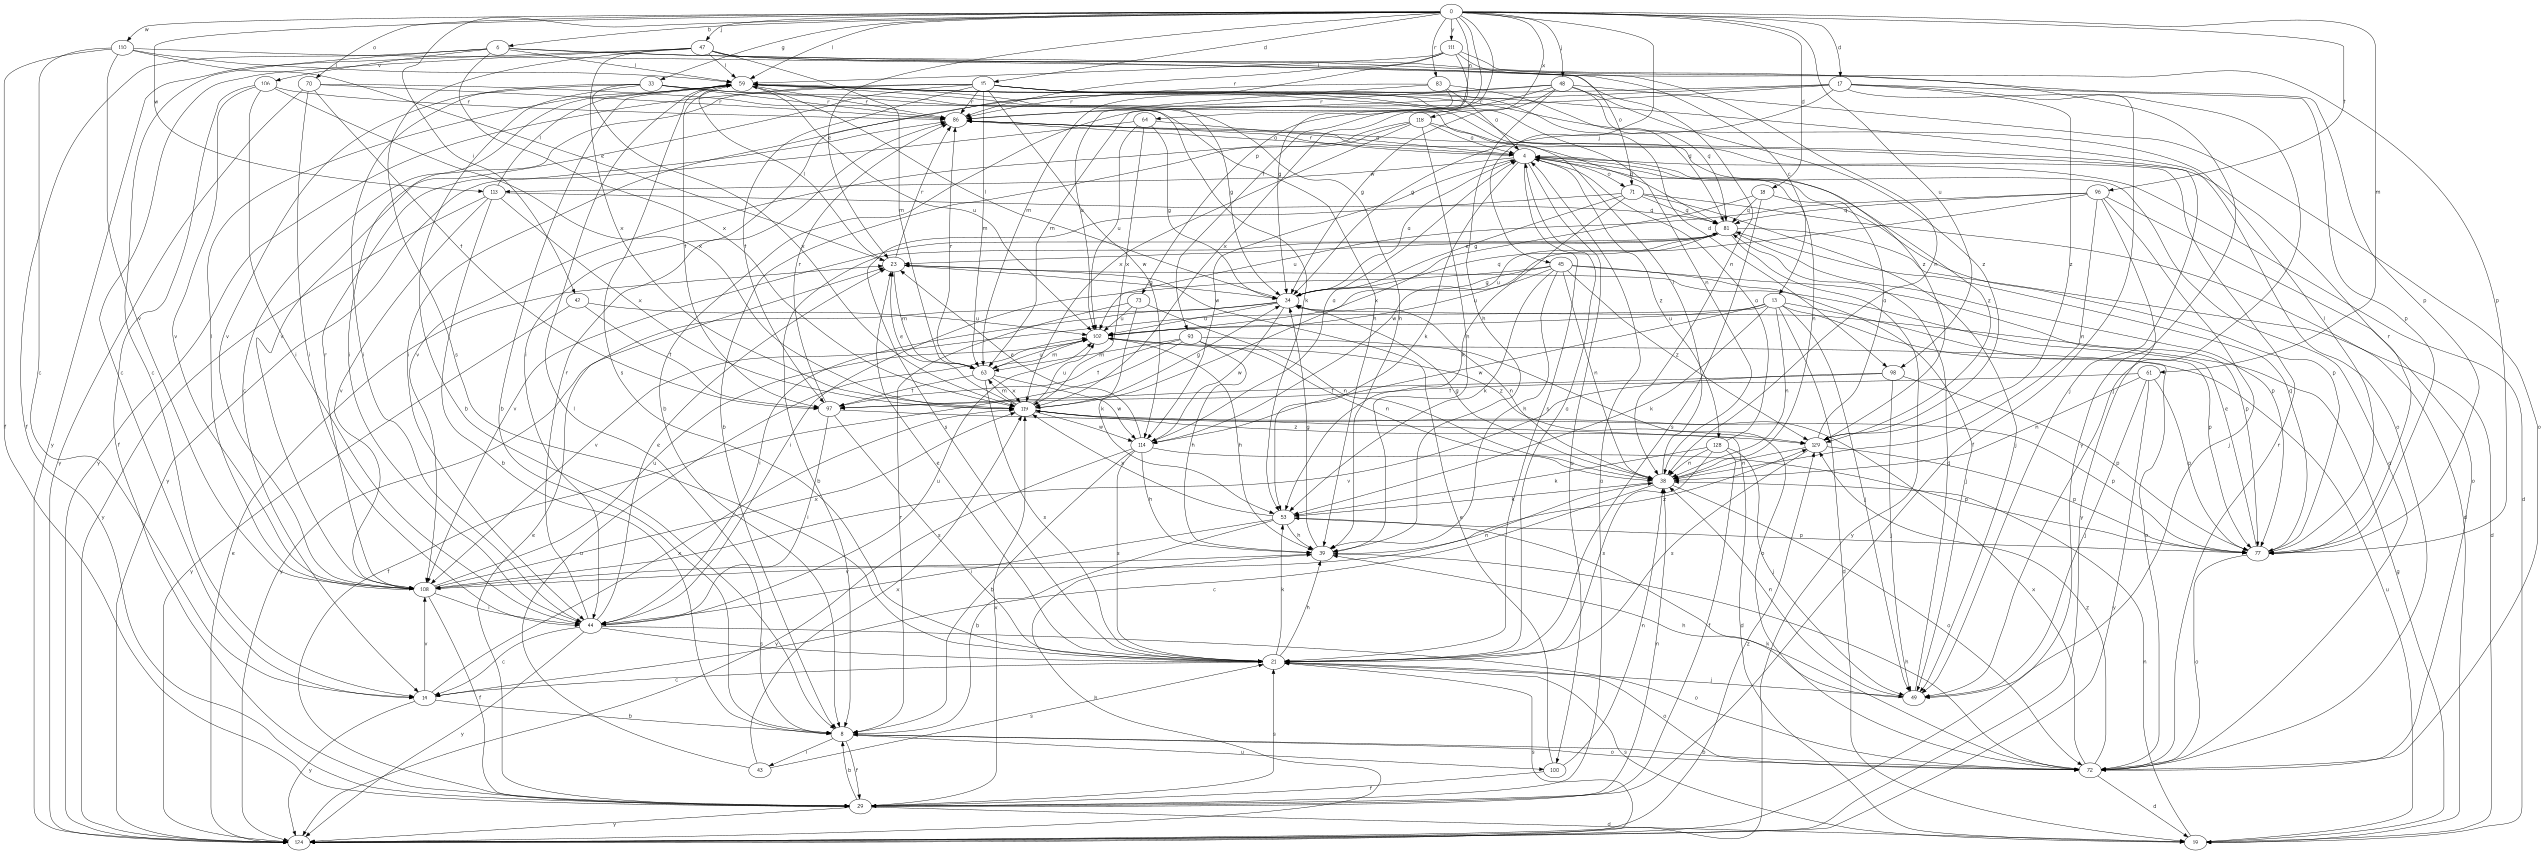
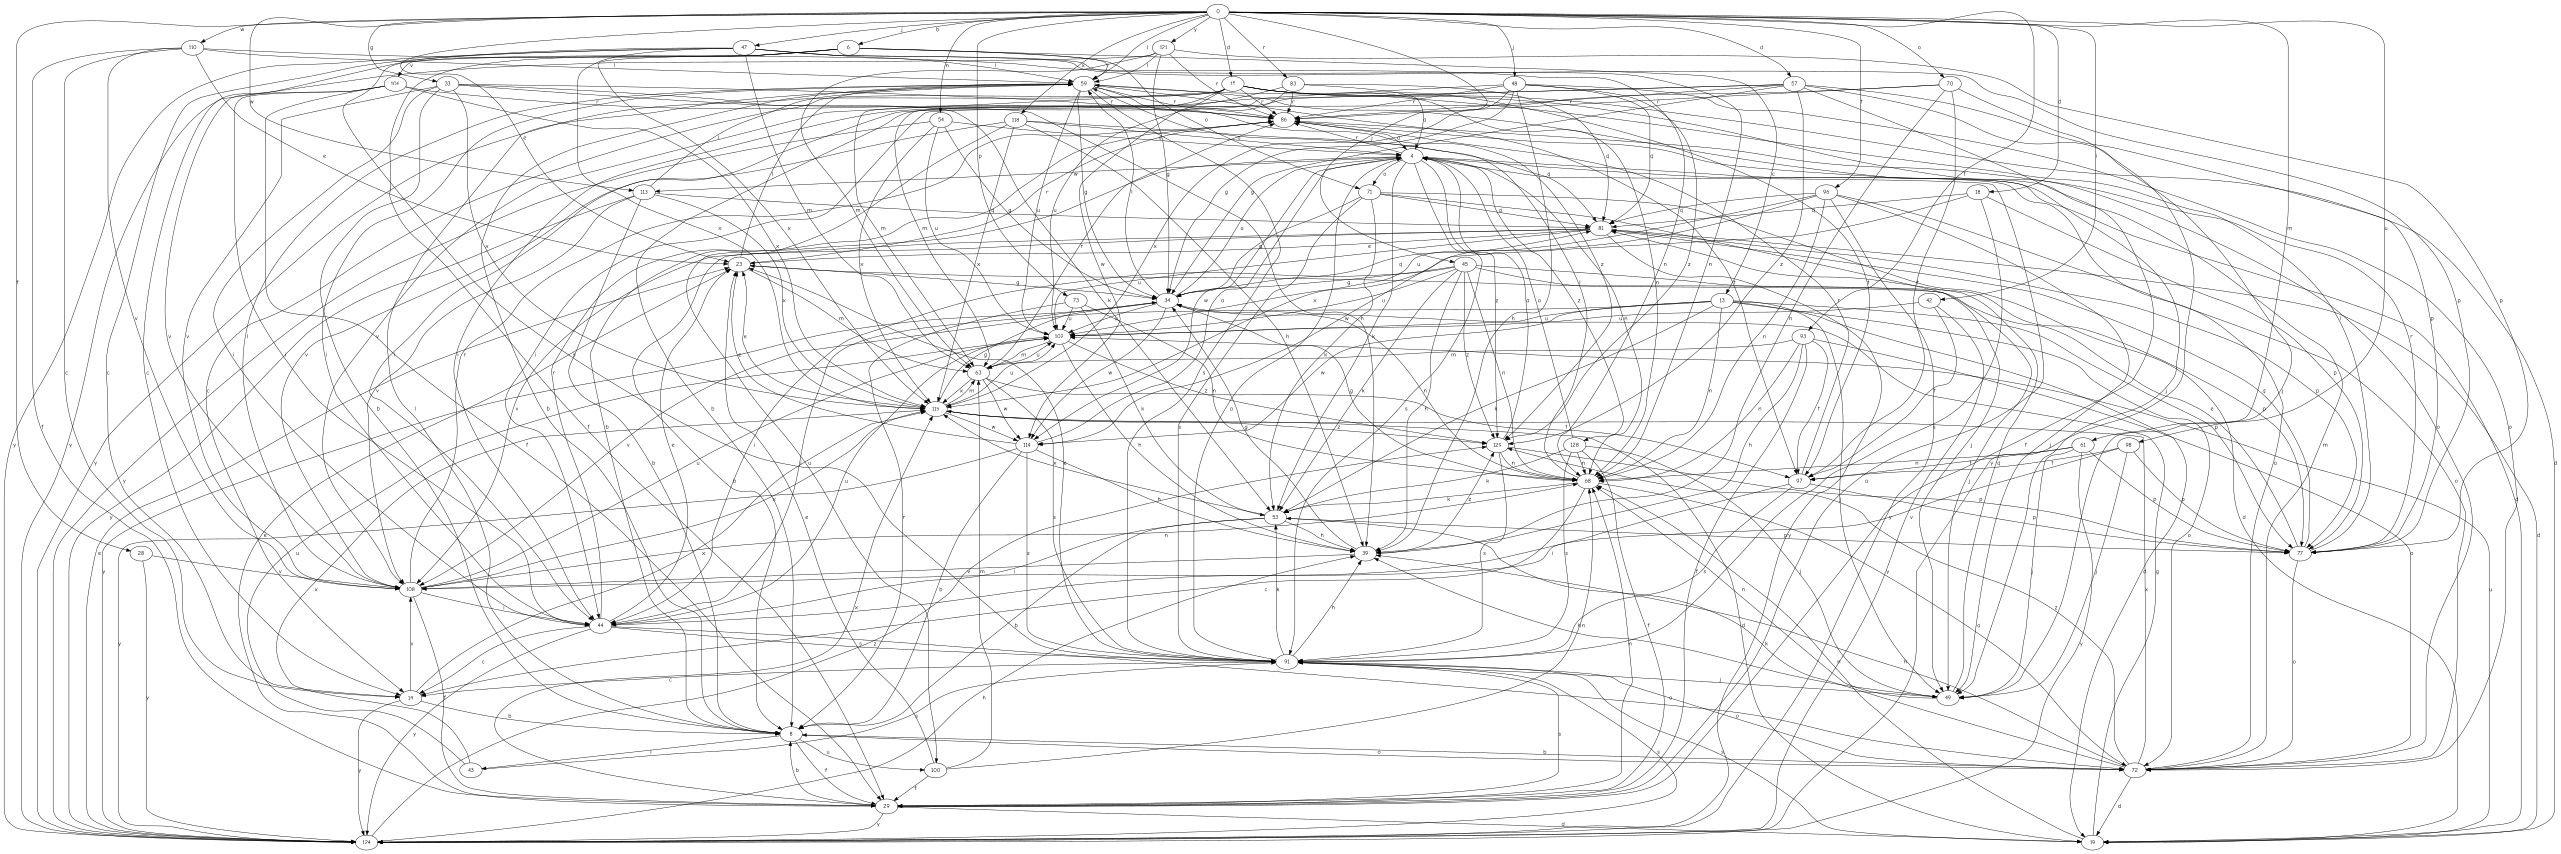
node "111": label "111" -> "121"
node "17": label "17" -> "57"
node "64": label "64" -> "54"
edge "15" -> "98": now "15" -> "19"
edge "72" -> "86": label "r" -> "m"
edge "114" -> "77": removed, label "p"
node "38": label "38" -> "68"
node "28": added
edge "100" -> "63": added, label "m"
node "21": label "21" -> "91"
